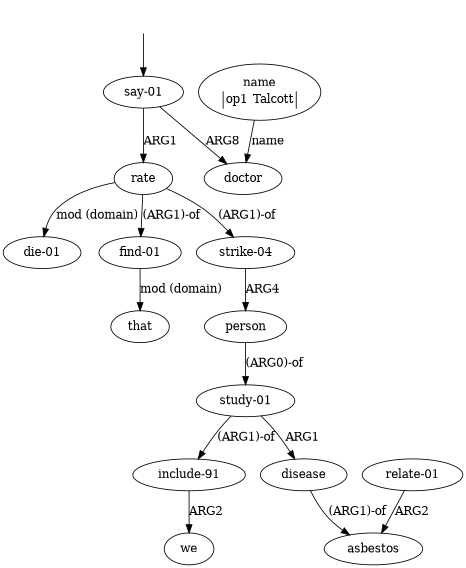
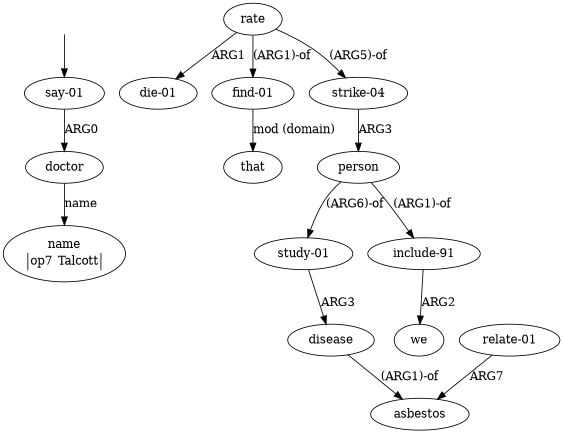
node "name": text "op1" -> "op7"
edge "say-01" -> "rate": removed, label "ARG1"
edge "name" -> "doctor": reversed
edge "say-01" -> "doctor": label "ARG8" -> "ARG0"
edge "rate" -> "die-01": label "mod (domain)" -> "ARG1"
edge "rate" -> "strike-04": label "(ARG1)-of" -> "(ARG5)-of"
edge "strike-04" -> "person": label "ARG4" -> "ARG3"
edge "person" -> "study-01": label "(ARG0)-of" -> "(ARG6)-of"
edge "study-01" -> "include-91": now "person" -> "include-91"
edge "study-01" -> "disease": label "ARG1" -> "ARG3"
edge "relate-01" -> "asbestos": label "ARG2" -> "ARG7"
